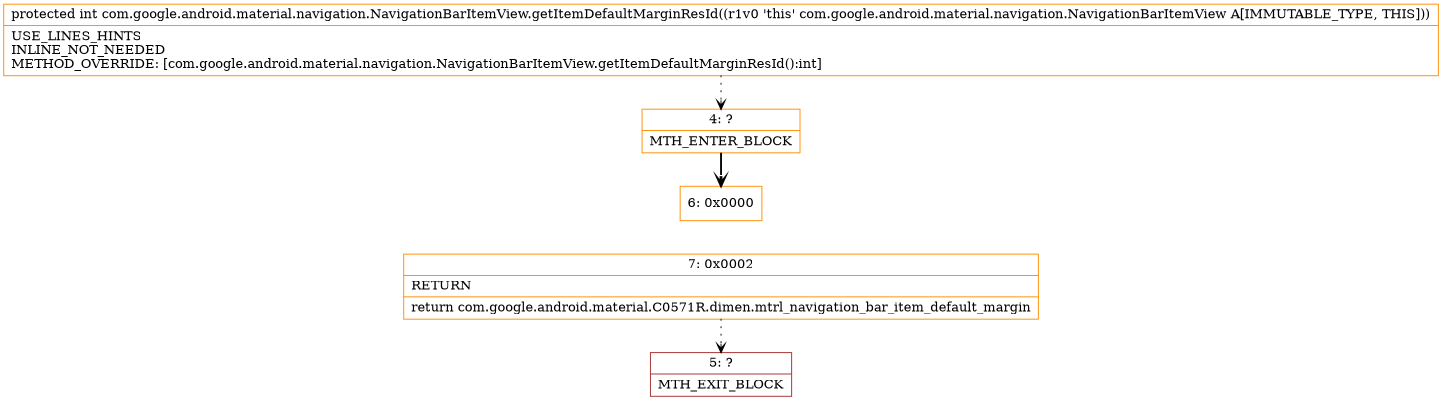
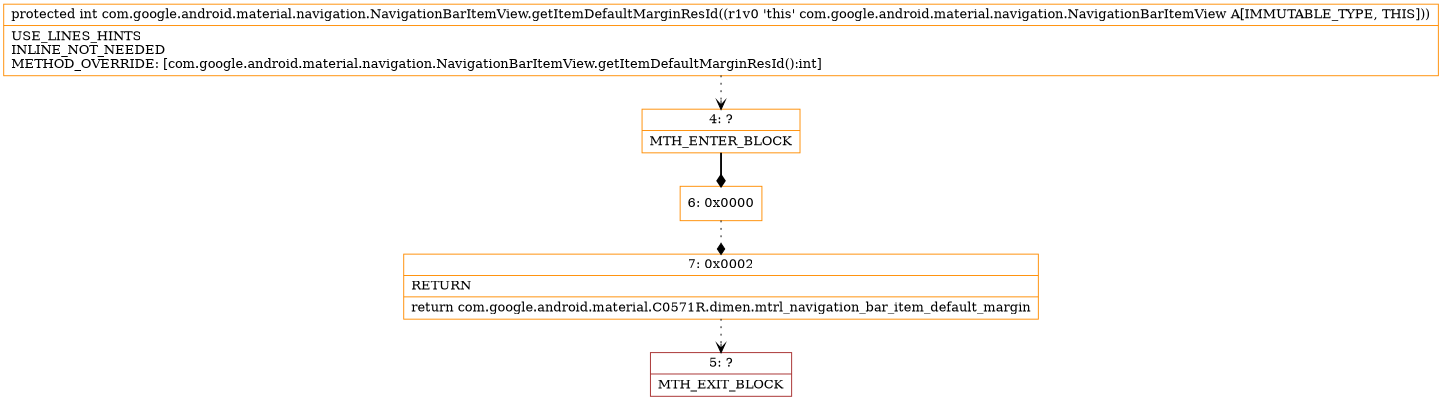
edge "4: ?" -> "6: 0x0000": arrowhead vee -> diamond
edge "6: 0x0000" -> "7: 0x0002": added
